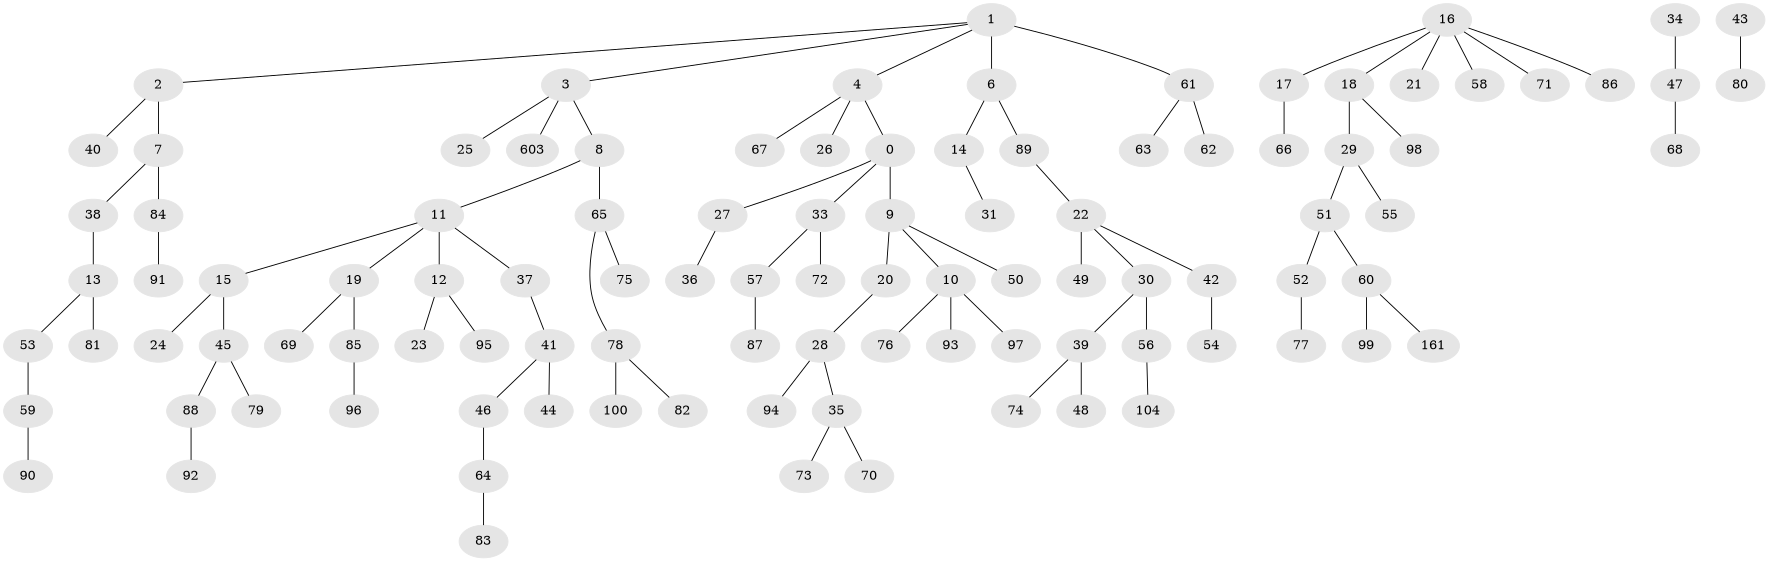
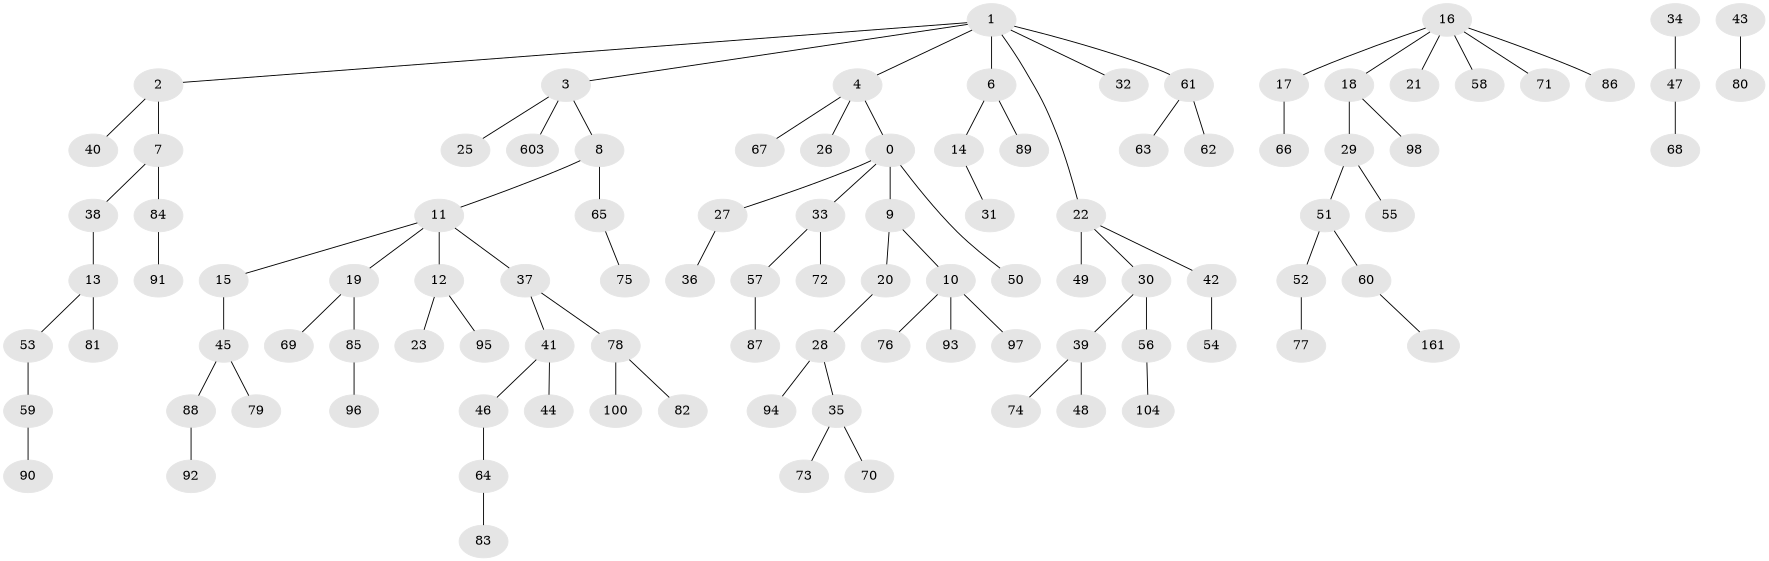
node "32": added
edge "89" -- "22": now "1" -- "22"
edge "9" -- "50": now "0" -- "50"
edge "65" -- "78": now "37" -- "78"
node "24": removed
node "99": removed
